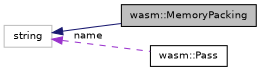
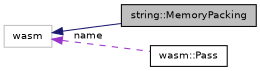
node "wasm::MemoryPacking": label "wasm::MemoryPacking" -> "string::MemoryPacking"
node "string": label "string" -> "wasm"
